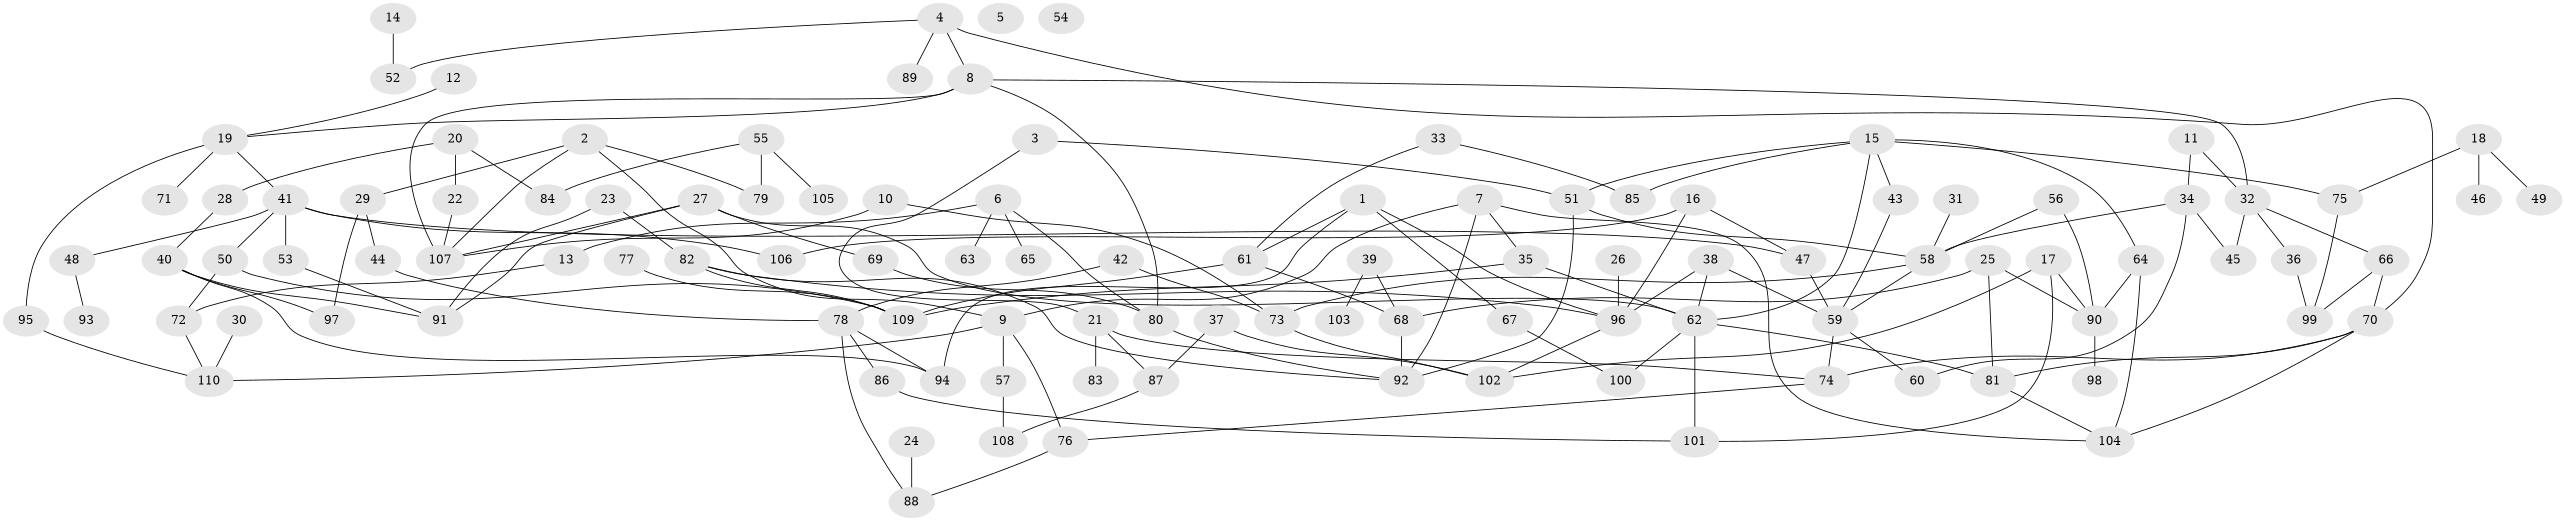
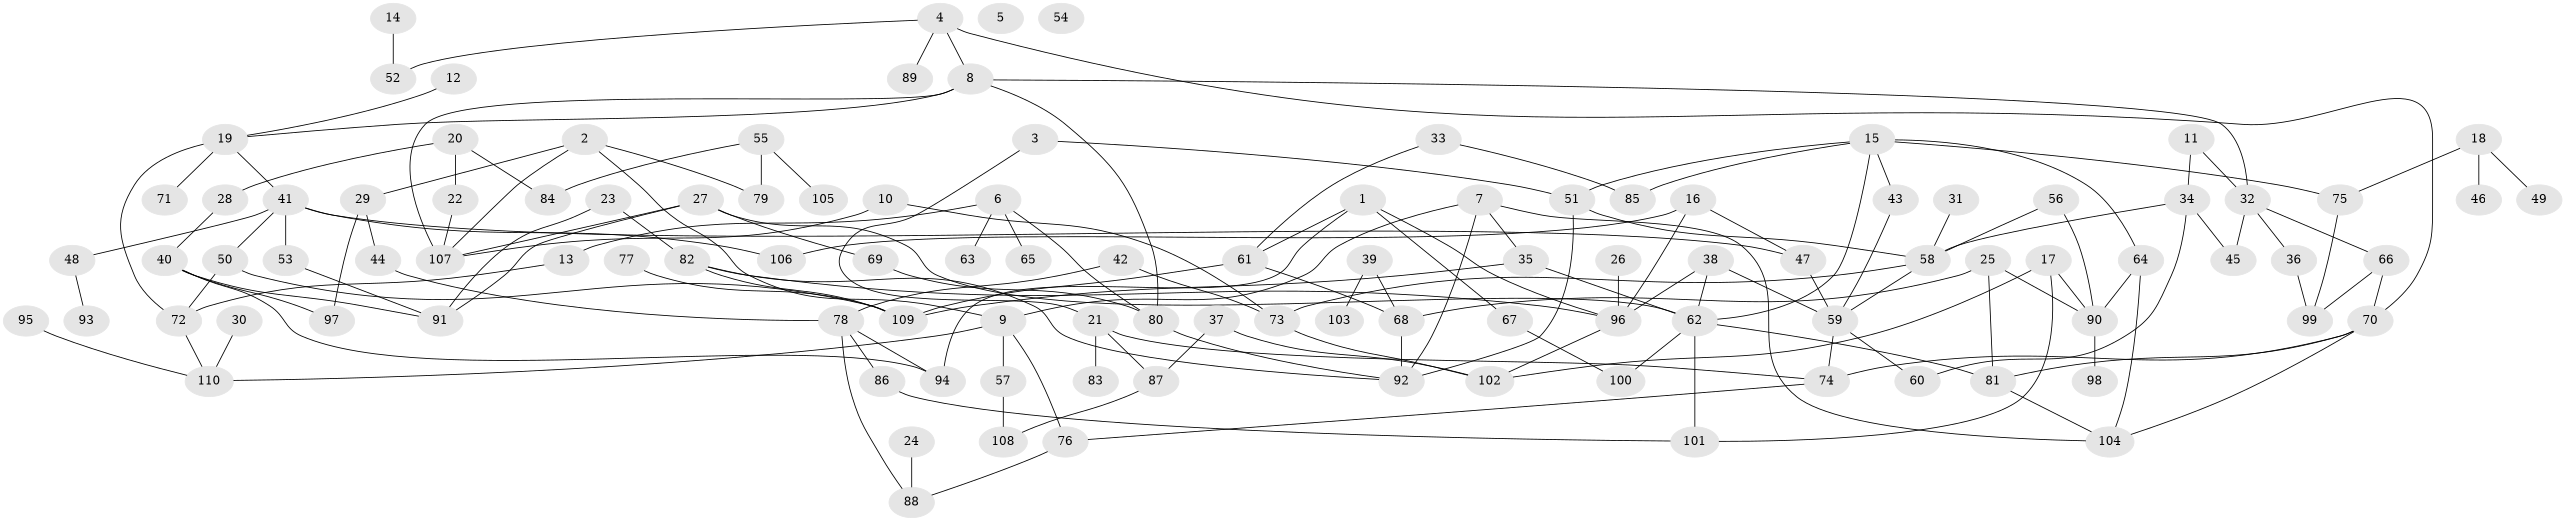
edge "19" -- "95": now "19" -- "72"
